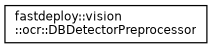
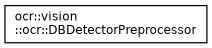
node "fastdeploy::vision ::ocr::DBDetectorPreprocessor": label "fastdeploy::vision ::ocr::DBDetectorPreprocessor" -> "ocr::vision ::ocr::DBDetectorPreprocessor"
